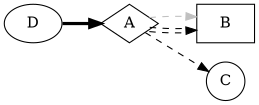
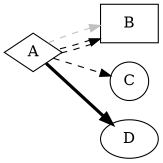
edge "D" -> "A": reversed
